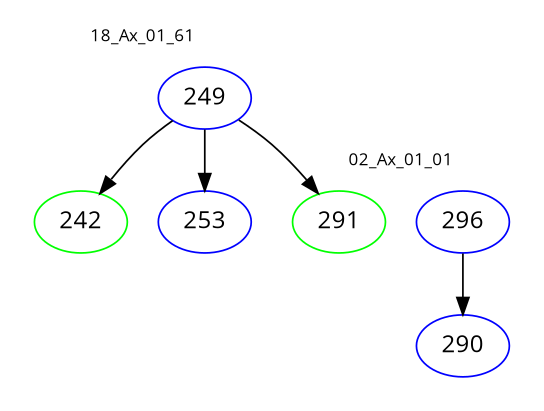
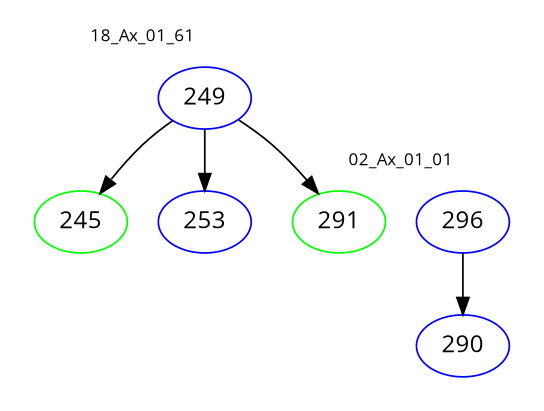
node "242": label "242" -> "245"
